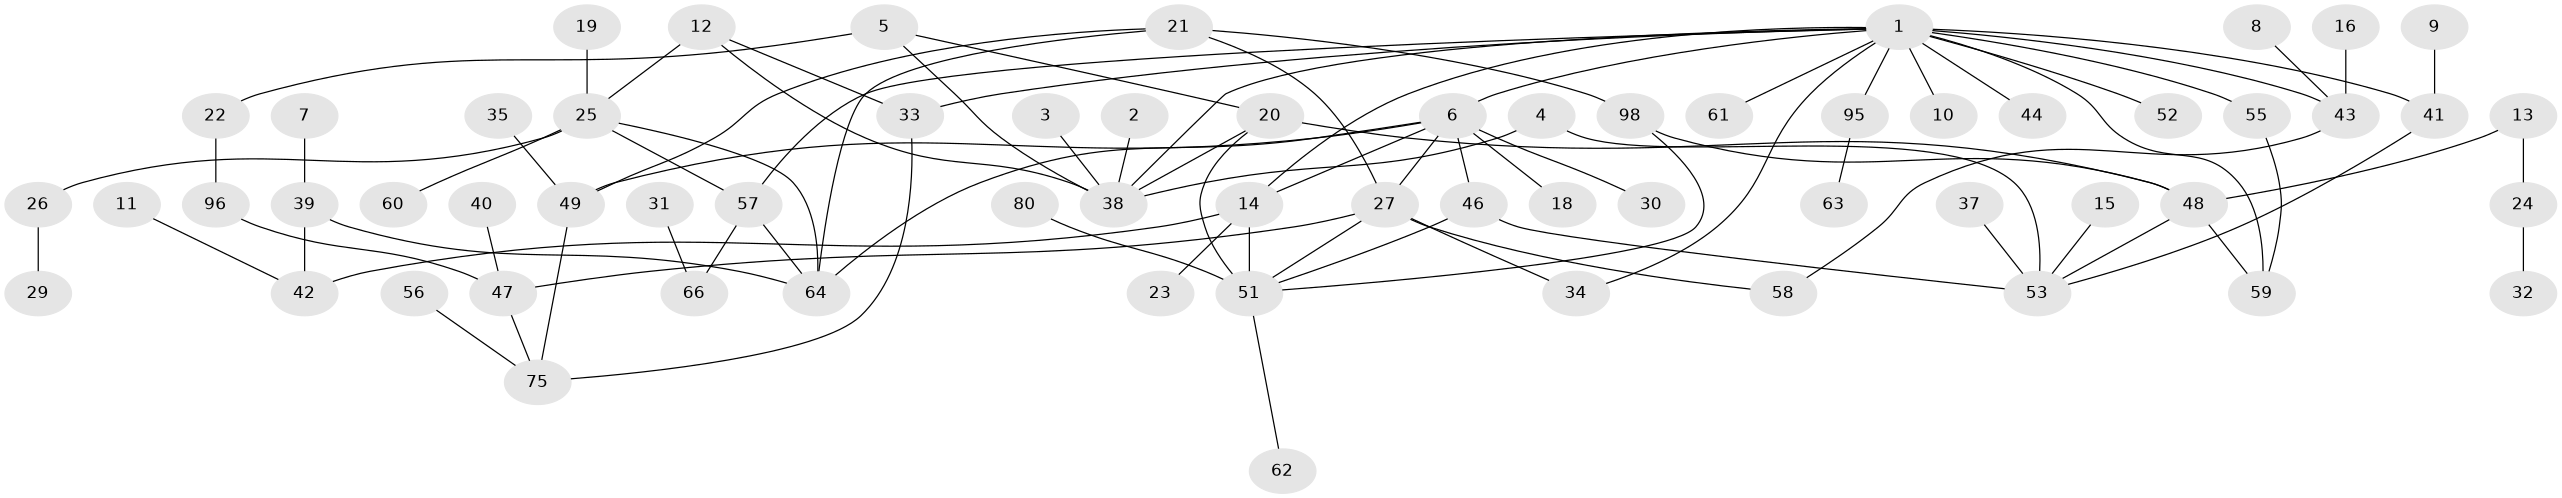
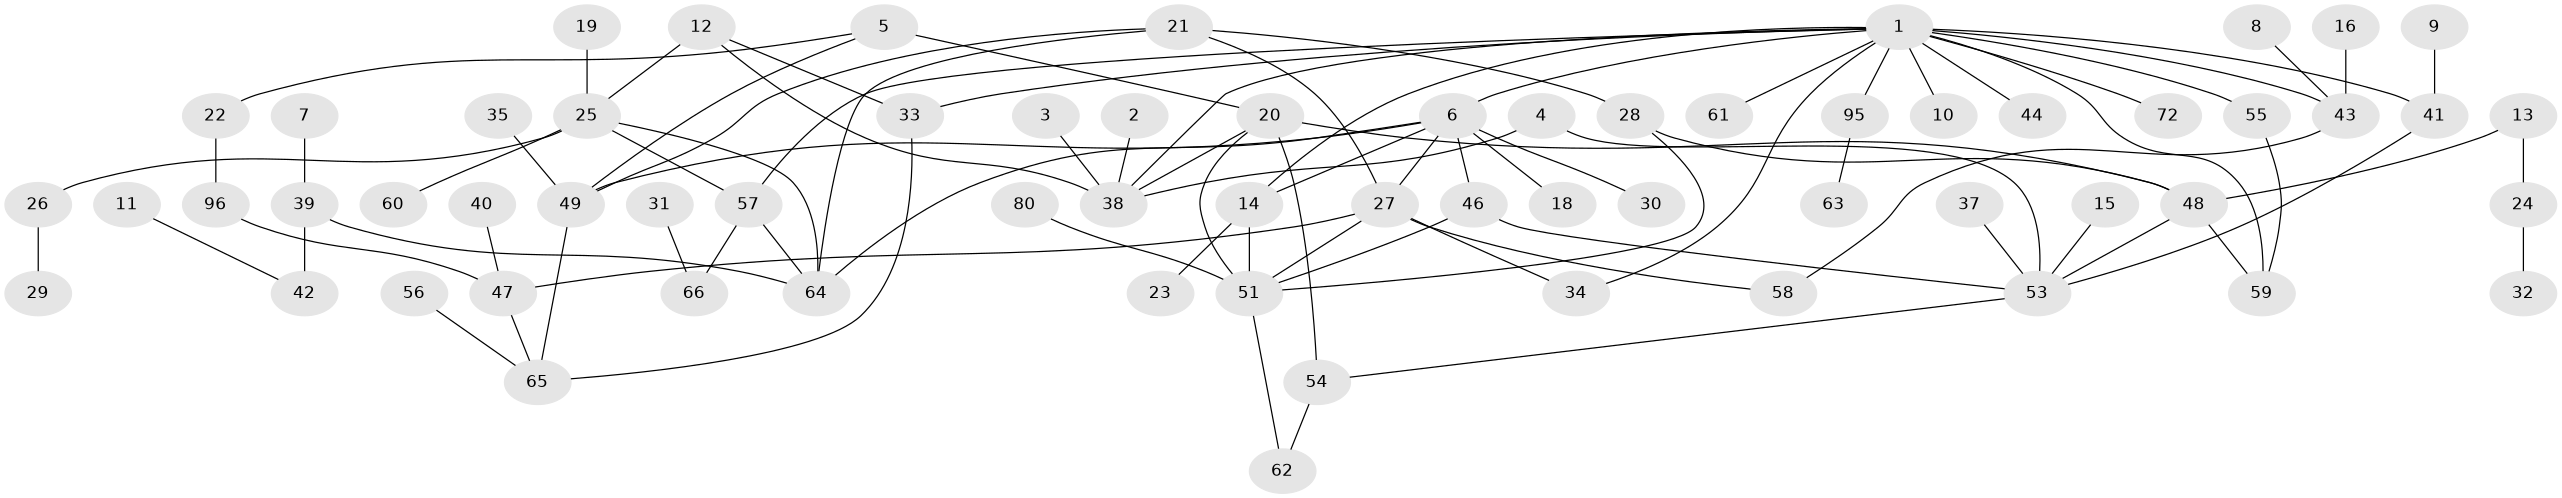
node "98": label "98" -> "28"
node "52": label "52" -> "72"
edge "5" -- "38": now "5" -- "49"
edge "14" -- "42": removed
node "75": label "75" -> "65"
node "54": added
